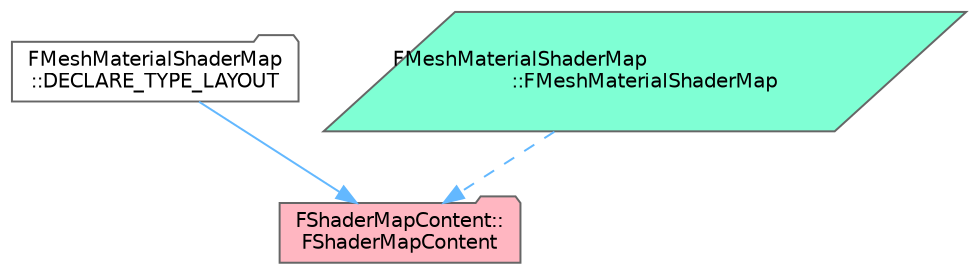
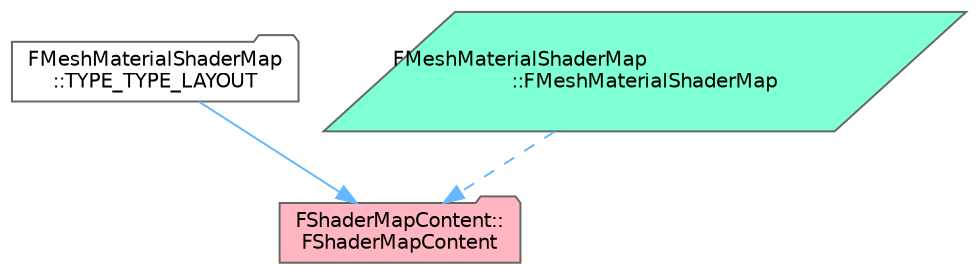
node "FMeshMaterialShaderMap ::DECLARE_TYPE_LAYOUT": label "FMeshMaterialShaderMap ::DECLARE_TYPE_LAYOUT" -> "FMeshMaterialShaderMap ::TYPE_TYPE_LAYOUT"
